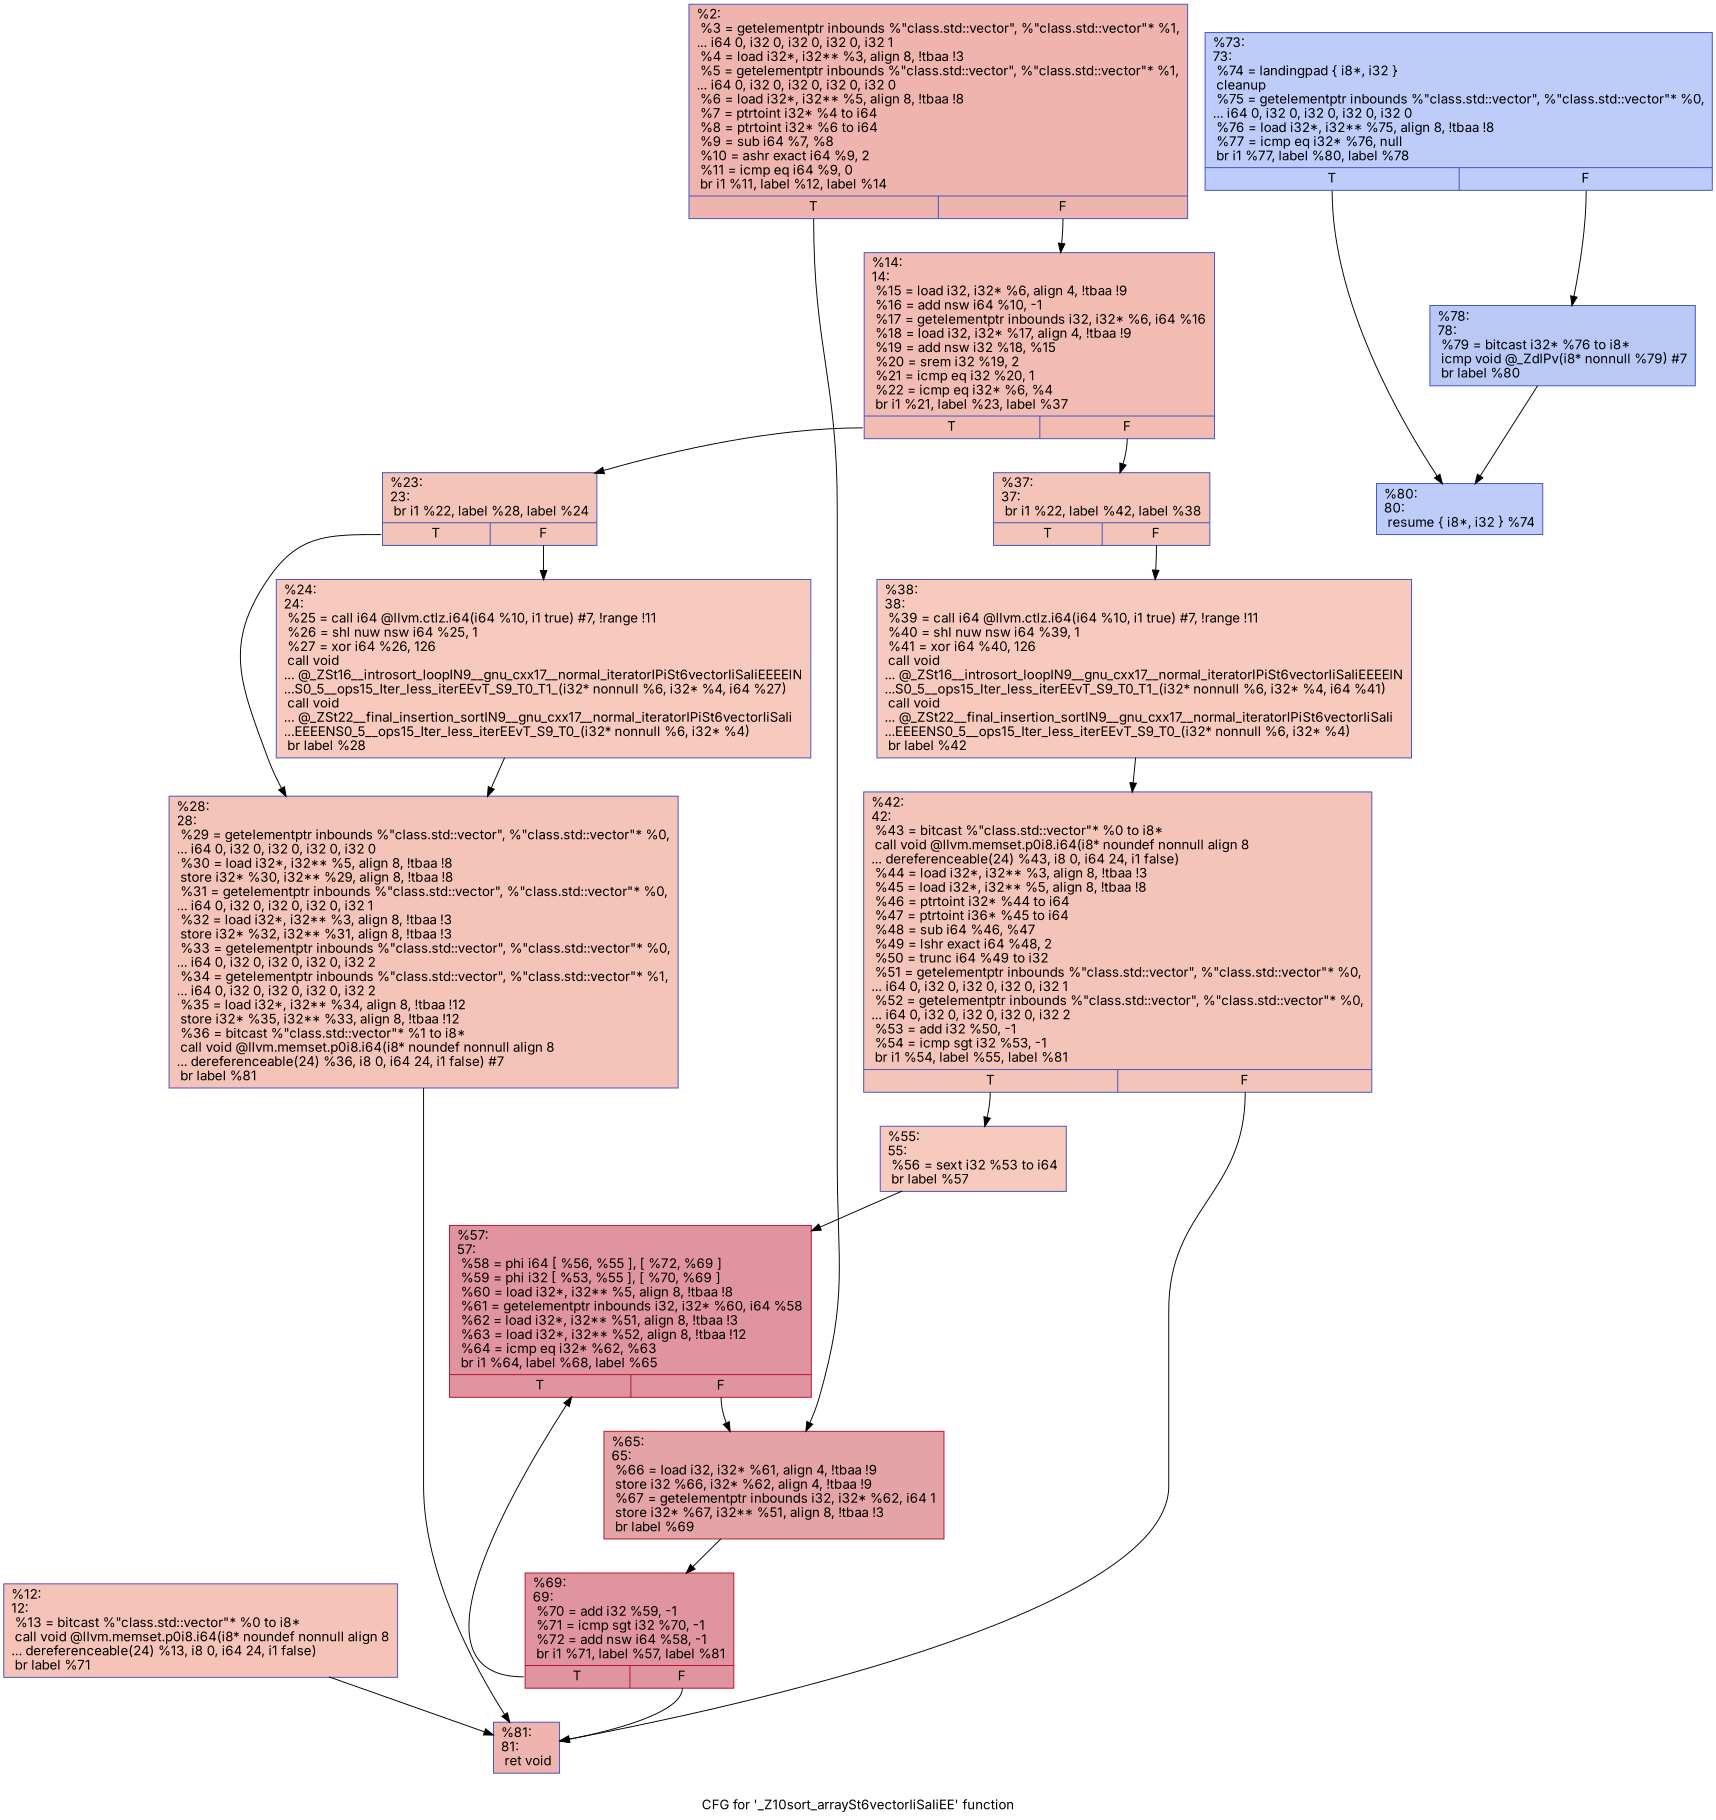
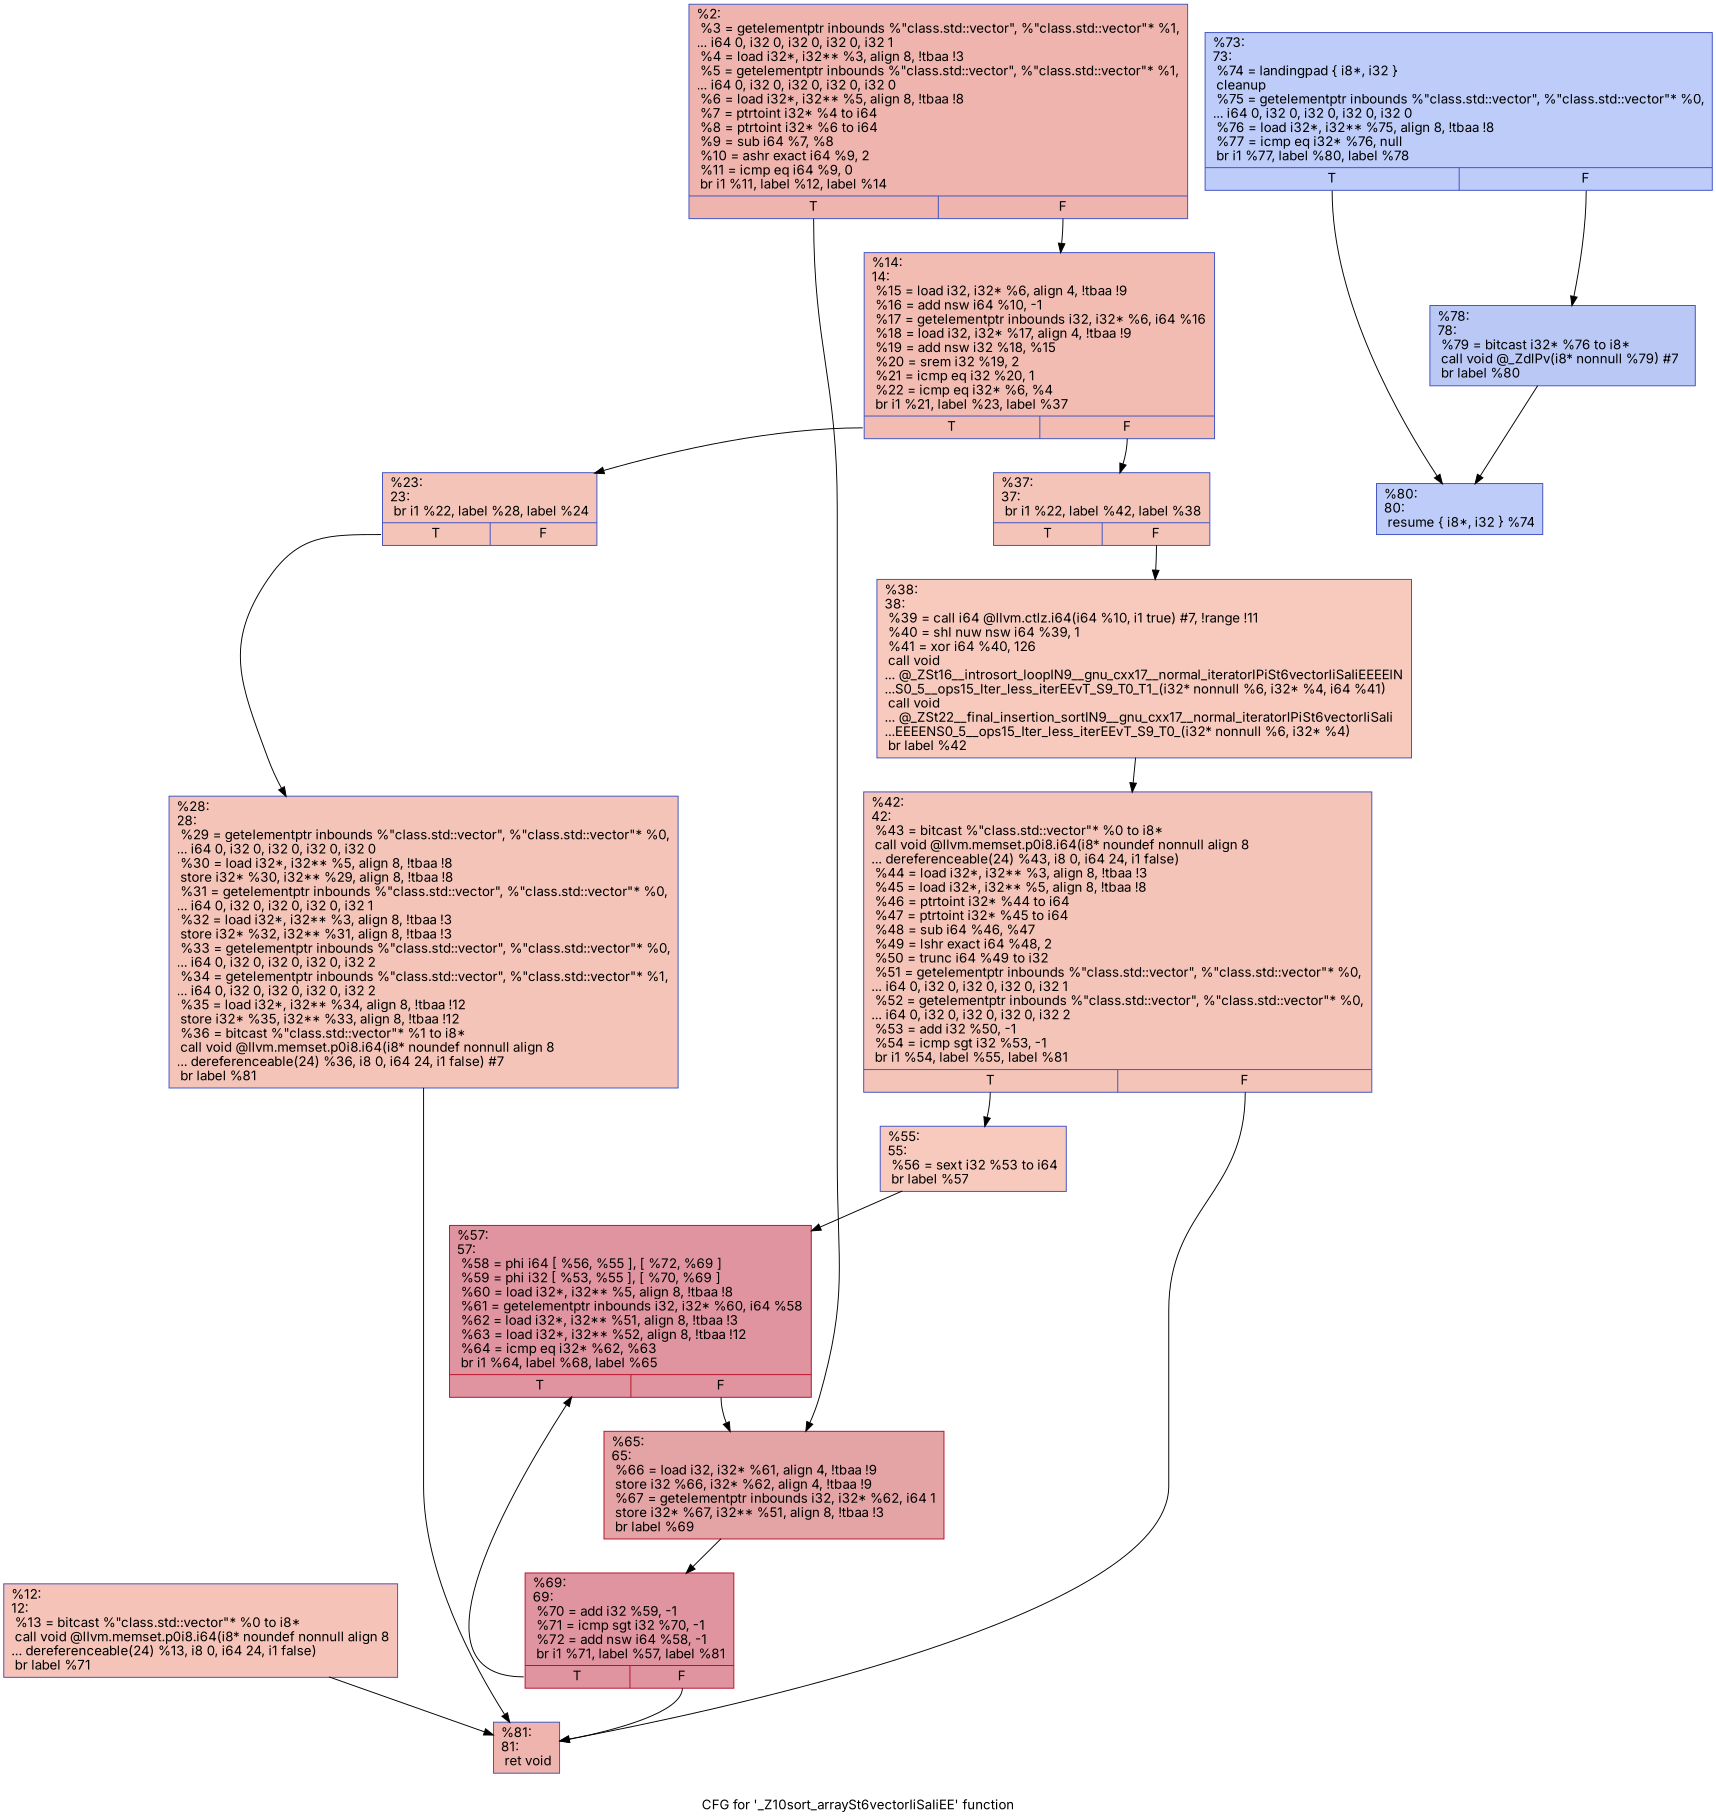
node "%78:": text "icmp void @_ZdlPv(i8* nonnull %79) #7" -> "call void @_ZdlPv(i8* nonnull %79) #7"
node "%24:": removed
node "%42:": text "%47 = ptrtoint i36* %45 to i64" -> "%47 = ptrtoint i32* %45 to i64"
